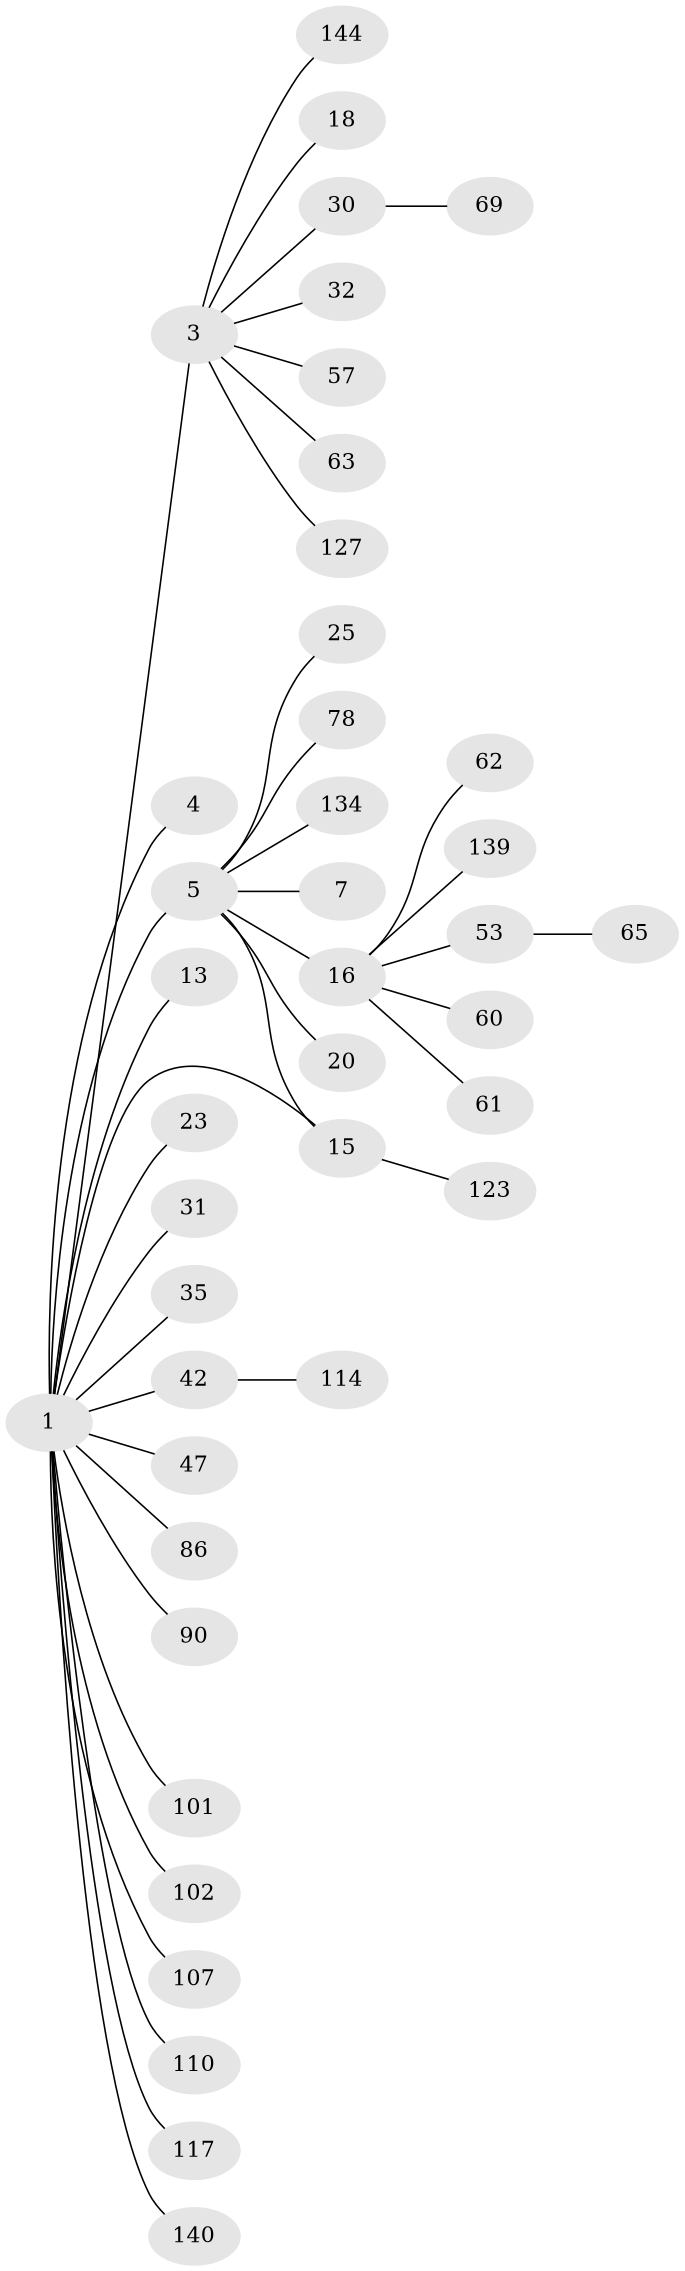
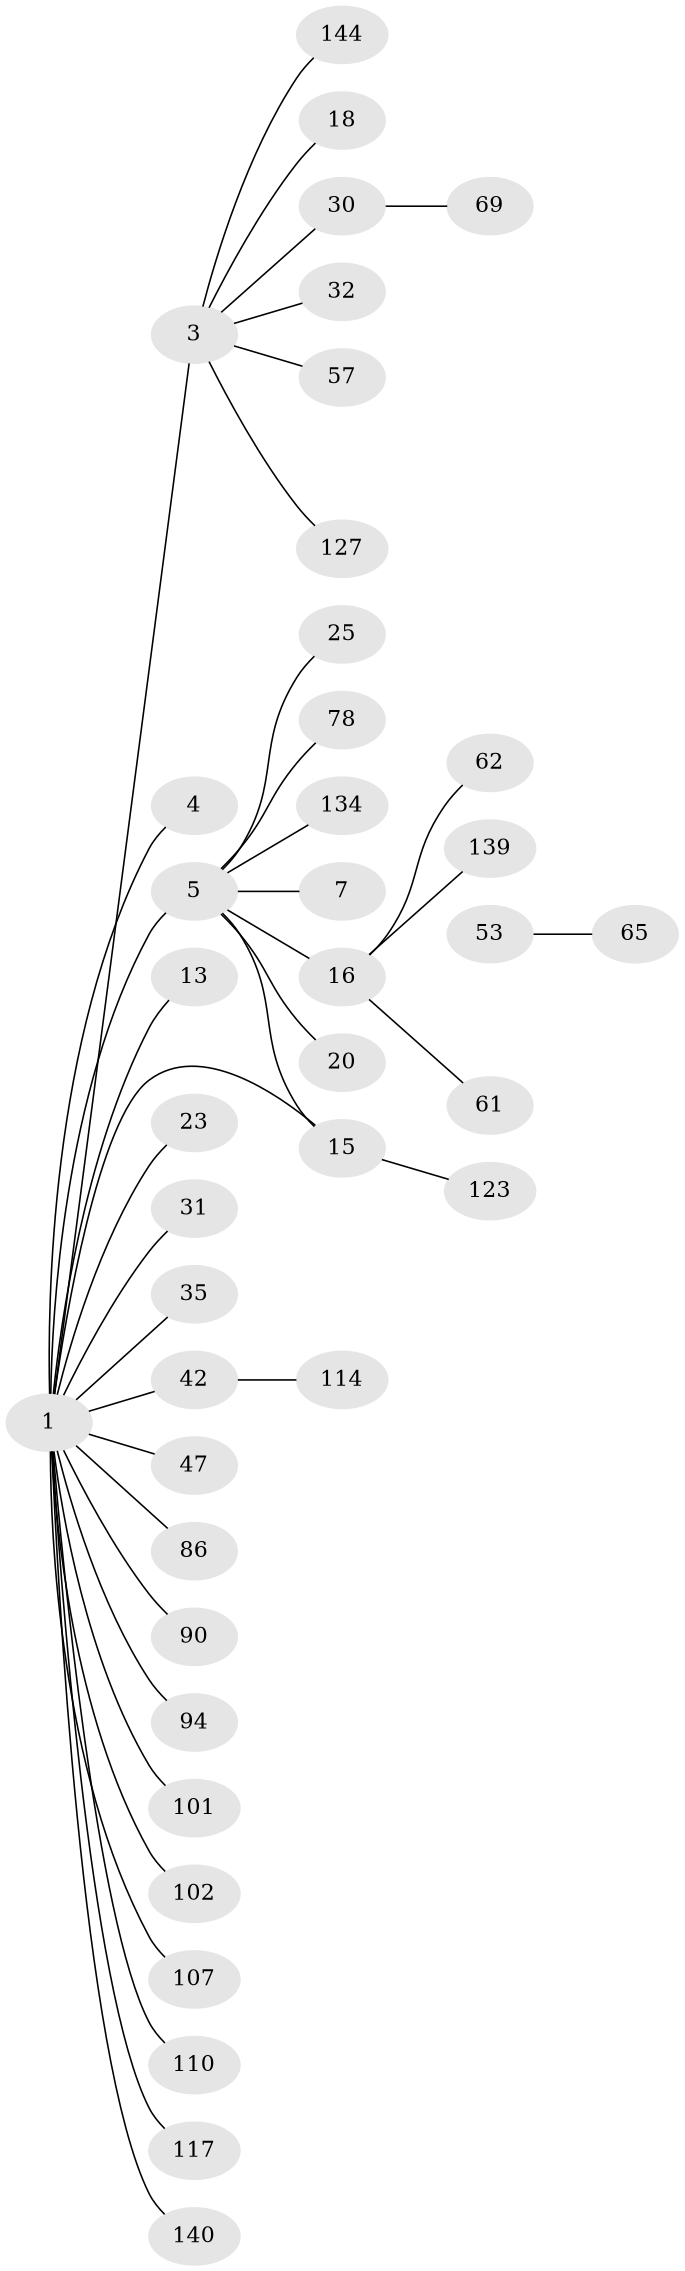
node "63": removed
edge "53" -- "16": removed
node "60": removed
node "94": added
